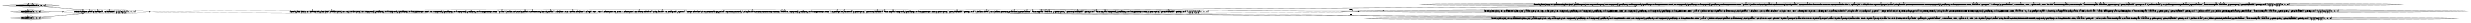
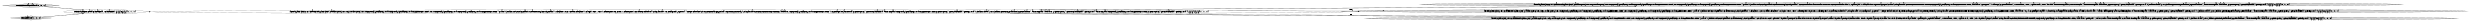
node "testCliFailure['0', '1', '0']": removed
